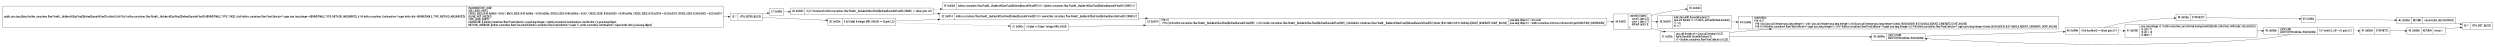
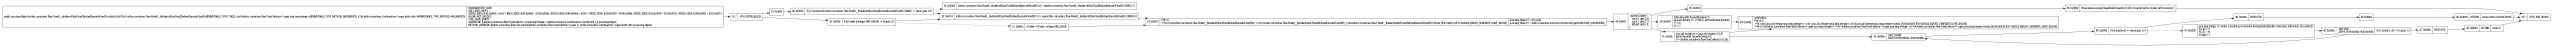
node "36: 0x002b": added
